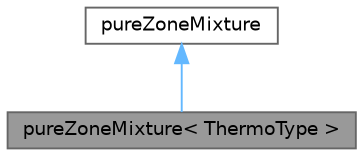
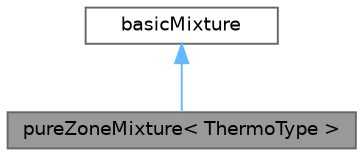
node "pureZoneMixture": label "pureZoneMixture" -> "basicMixture"
